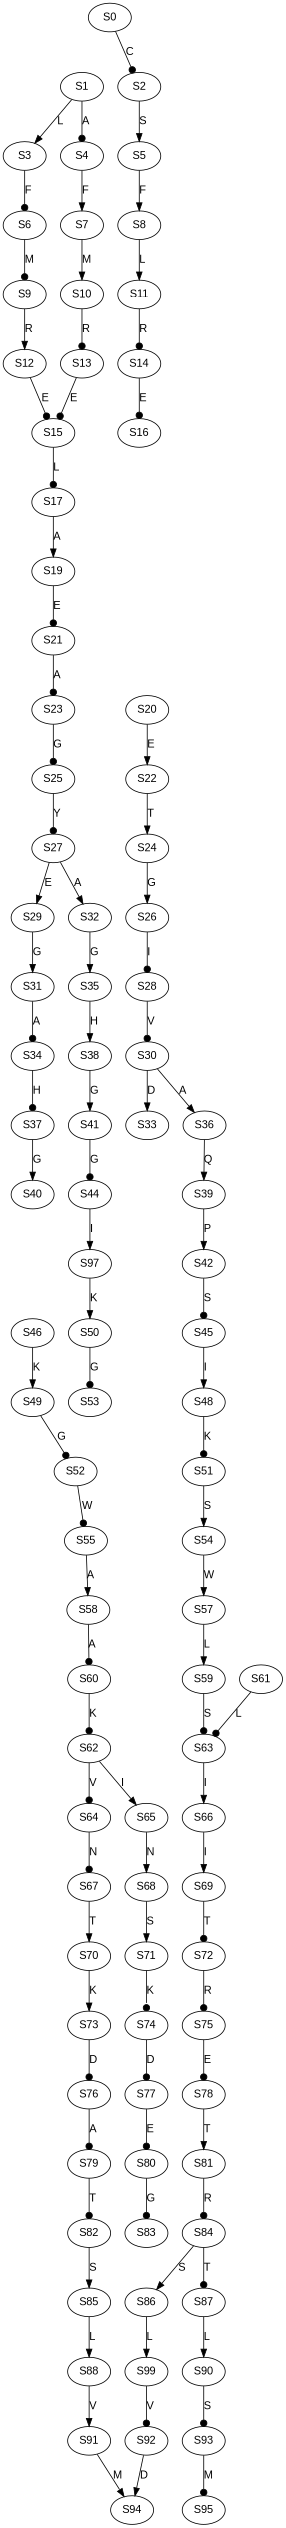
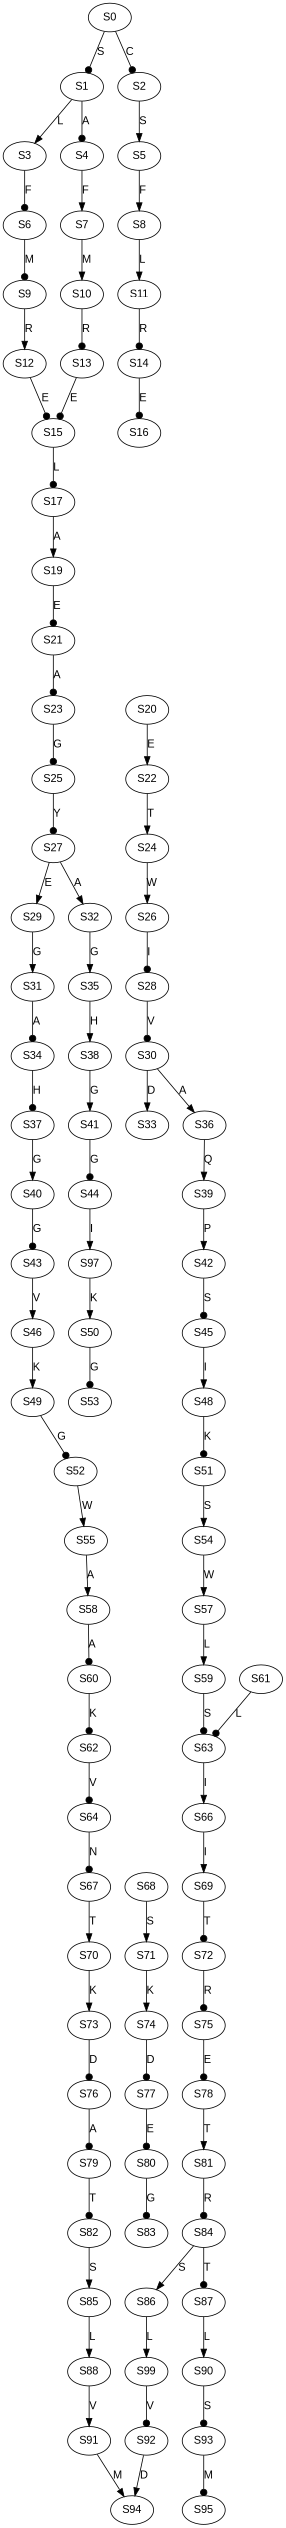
edge "S0" -> "S1": added, label "S"
edge "S24" -> "S26": label "G" -> "W"
node "S43": added
edge "S52" -> "S55": arrowhead dot -> normal
node "S65": removed
edge "S71" -> "S74": arrowhead dot -> normal
